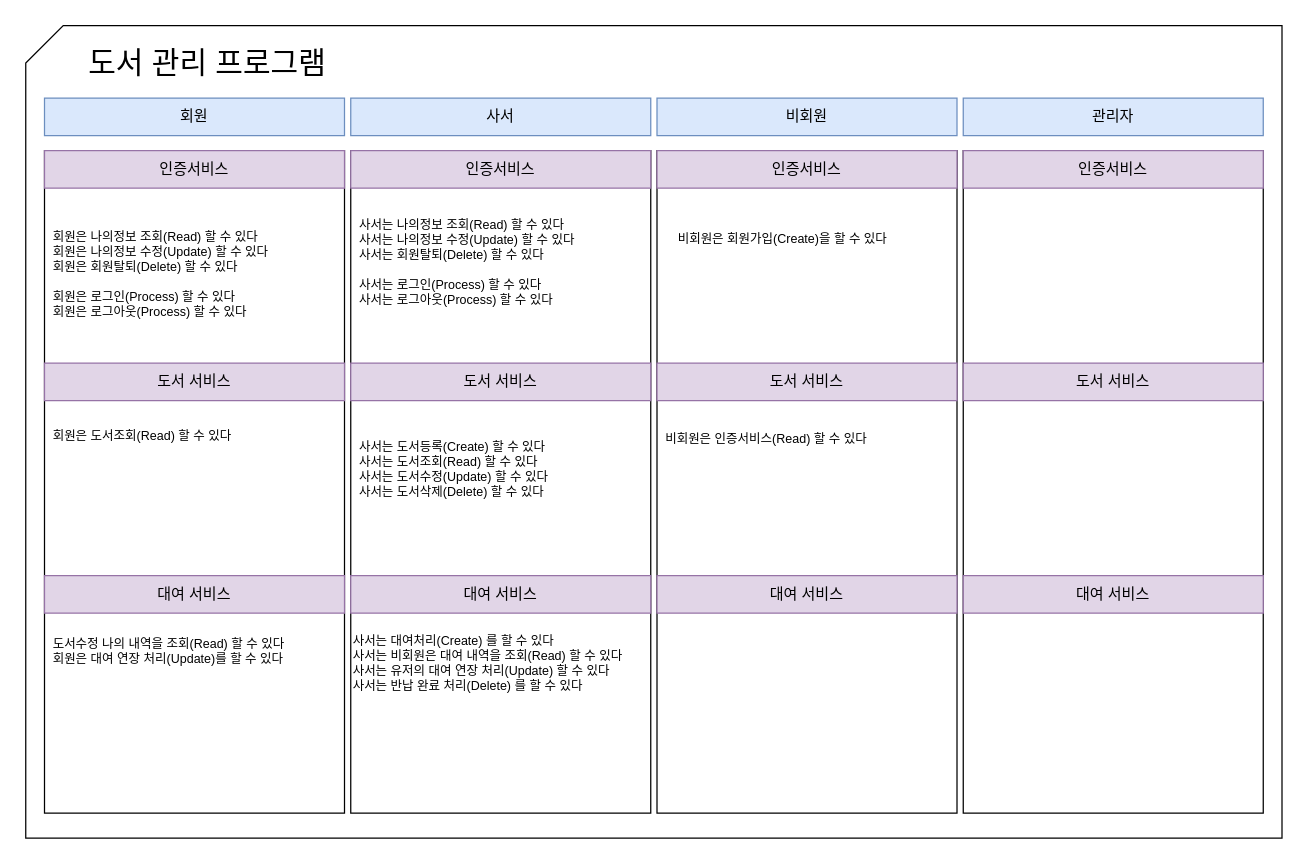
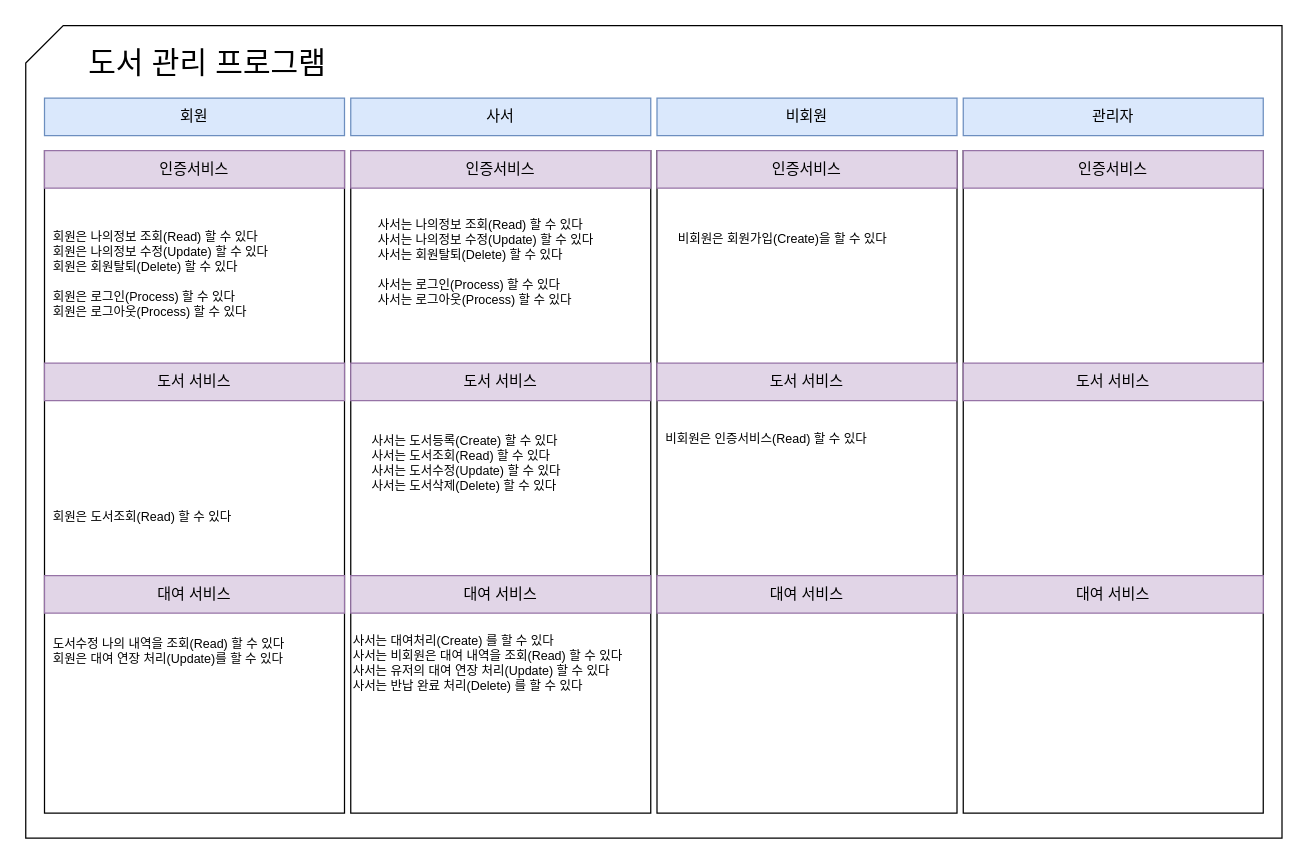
node "사서는 나의정보 조회(Read) 할 수 있다 사서는 나의정보 수정(Update) 할 수 있다 사서는 회원탈퇴(Delete) 할 수 있다 사서는 로그인(Process) 할 수 있다 사서는 로그아웃(Process) 할 수 있다": moved (482, 269) -> (501, 269)
node "회원은 도서조회(Read) 할 수 있다": moved (157, 451) -> (157, 532)
node "사서는 도서등록(Create) 할 수 있다 사서는 도서조회(Read) 할 수 있다 사서는 도서수정(Update) 할 수 있다 사서는 도서삭제(Delete) 할 수 있다": moved (463, 469) -> (476, 463)
